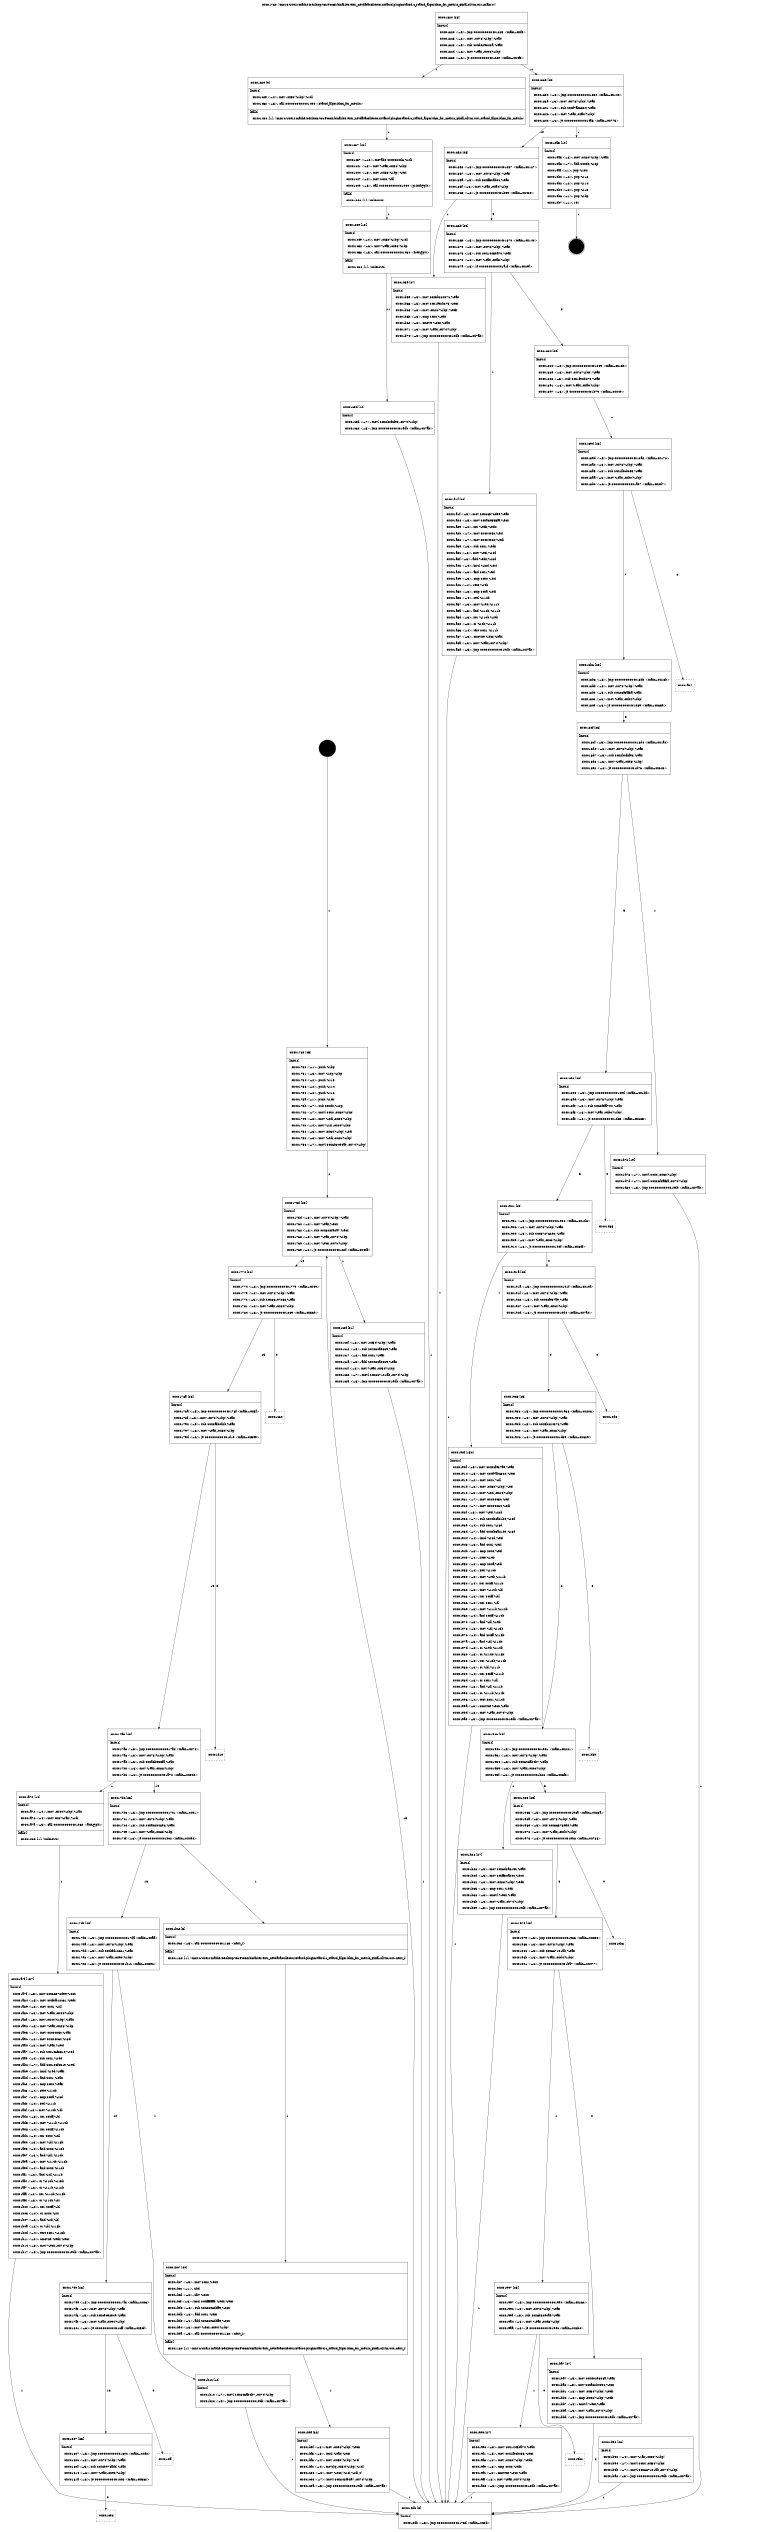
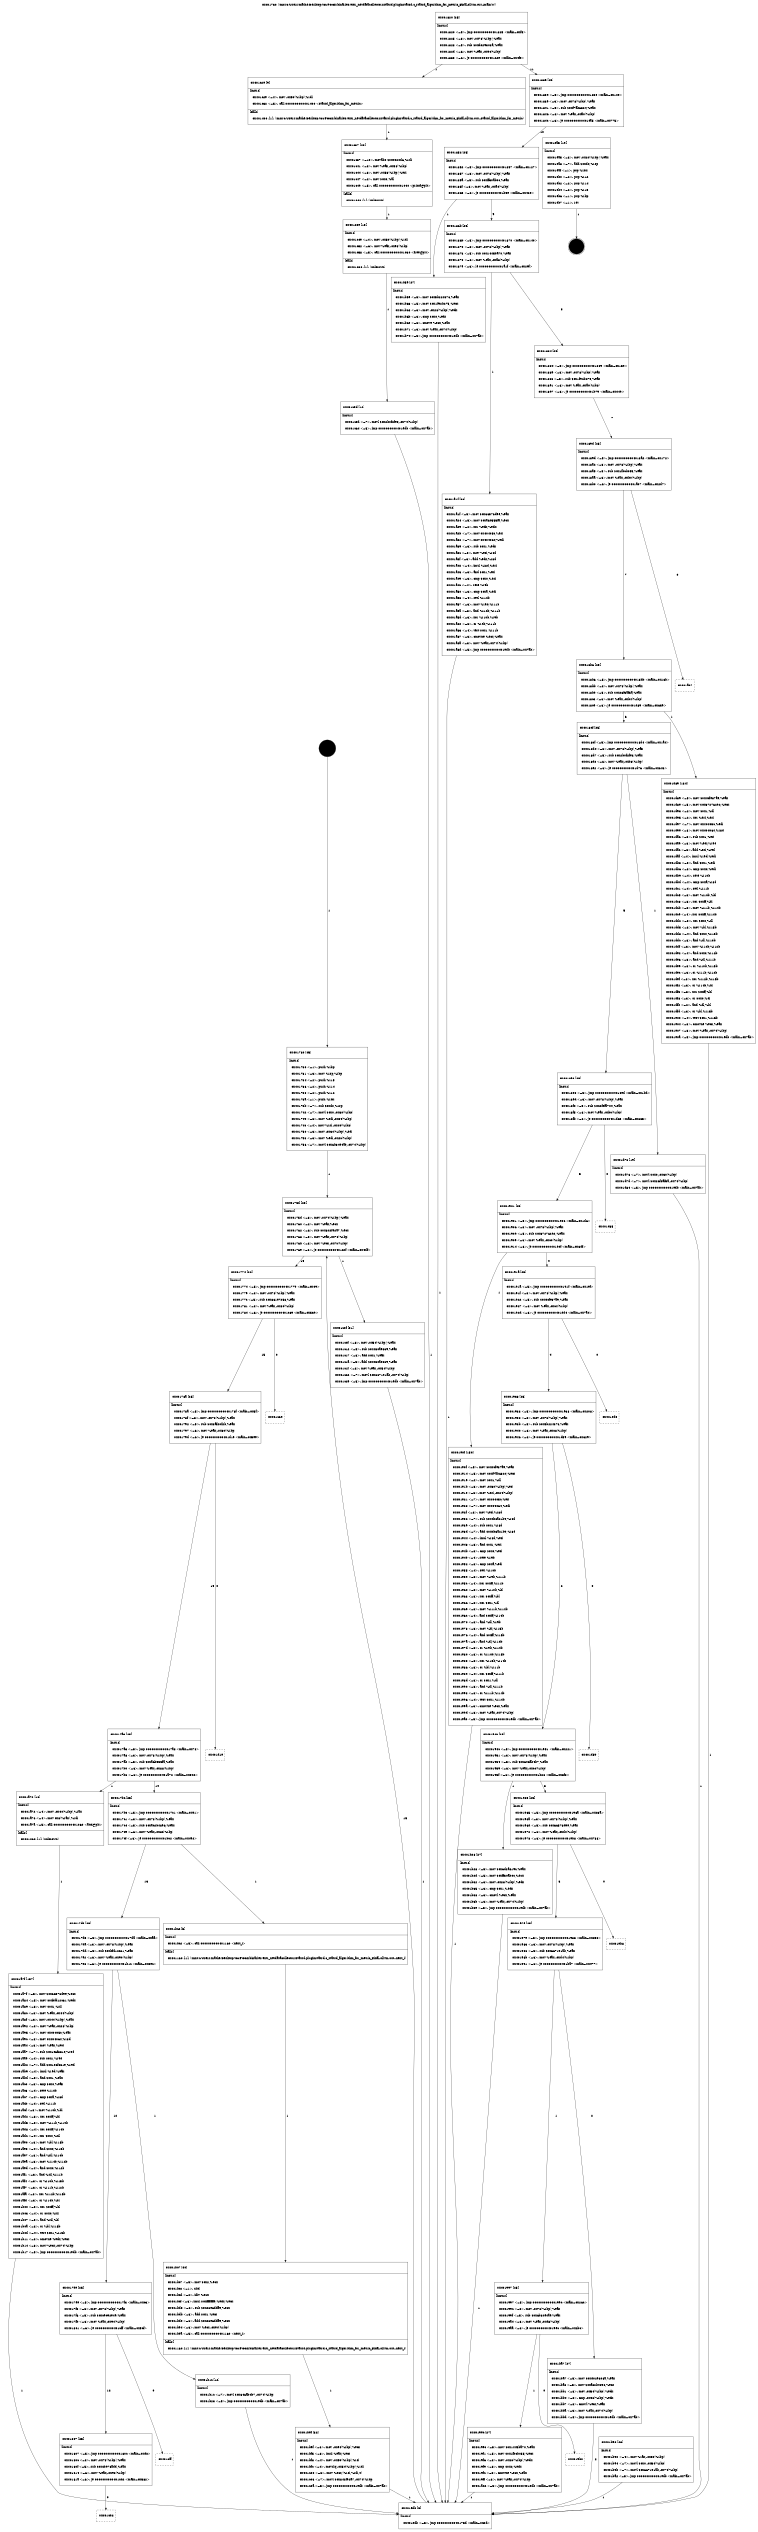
edge "0x401839 [25]" -> "0x401ea5 [19]": removed, label "1"
edge "0x401c4e [15]" -> "0x401c5d [12]": label " 11" -> " 1"
node "0x401d89 [134]": added
